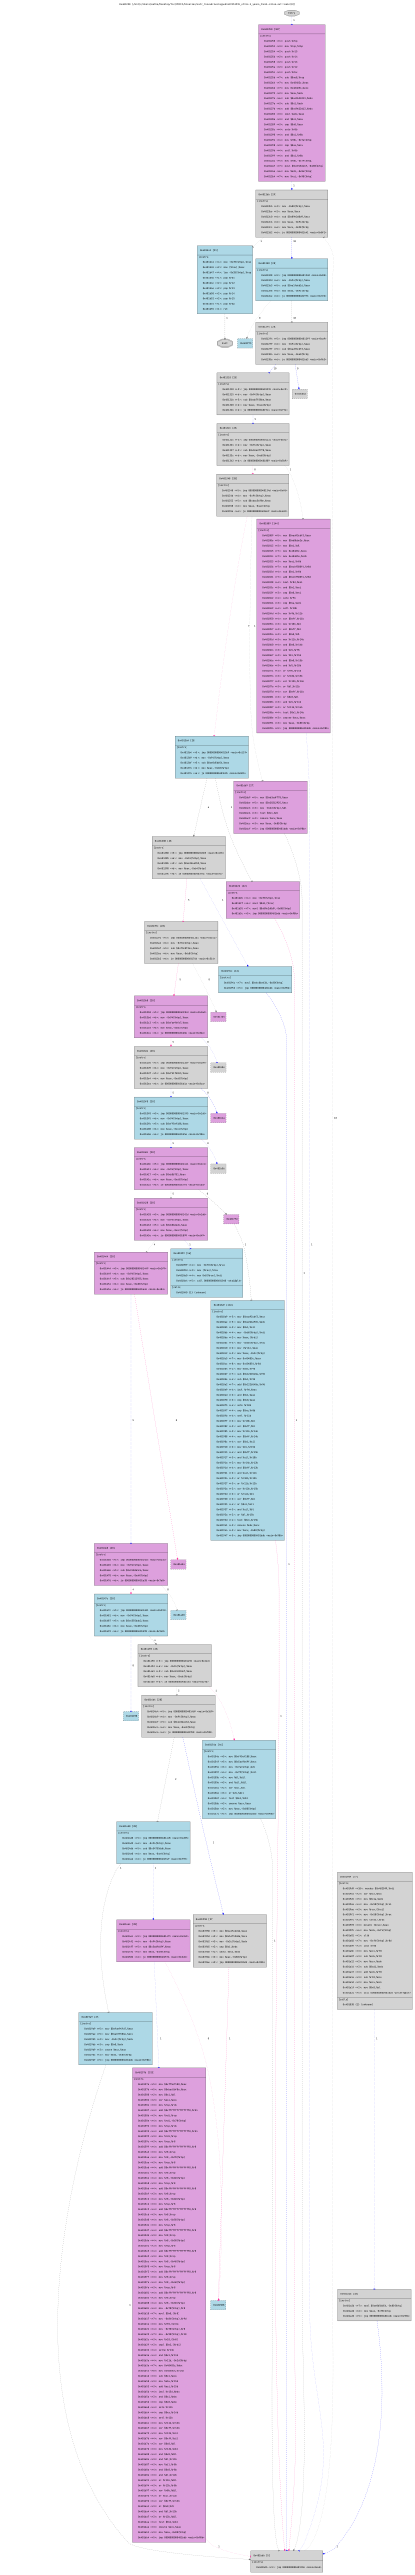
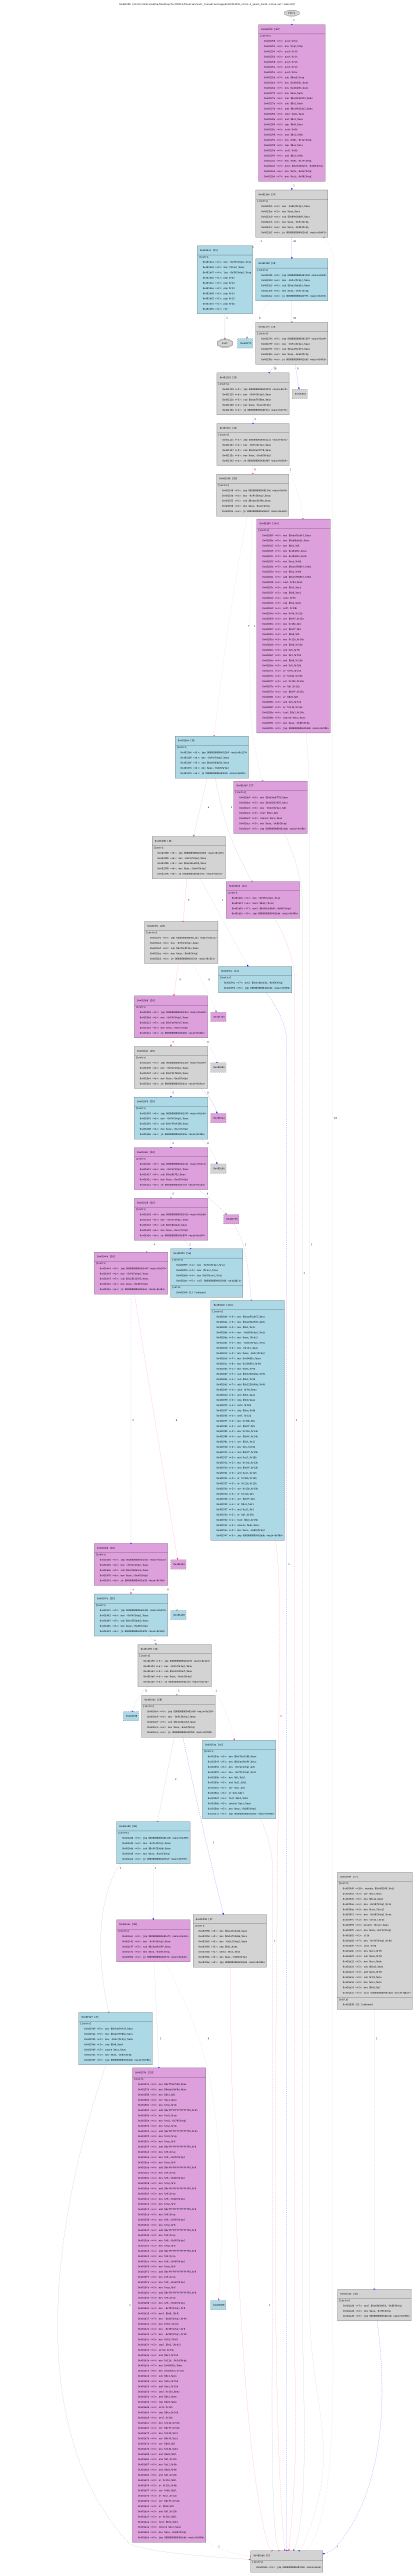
edge "0x40147c [28]" -> "0x401b98": now "0x401498 [28]" -> "0x401b98"
edge "0x401958 [27]" -> "0x401508": now "0x401958 [27]" -> "0x401bdb [5]"
